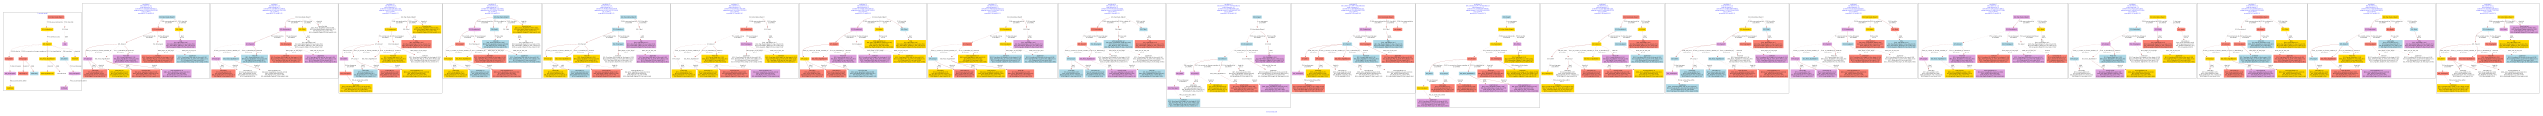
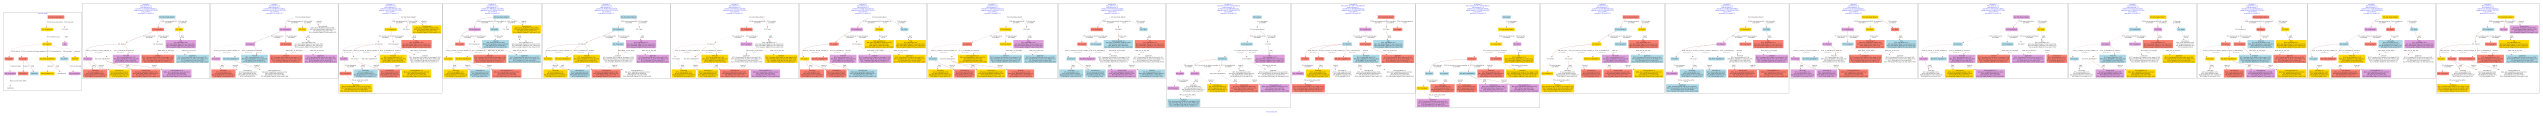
node "E55_Type2": fillcolor salmon -> lightblue
node "deathDate": fillcolor gold -> white
node "birthDate": removed
